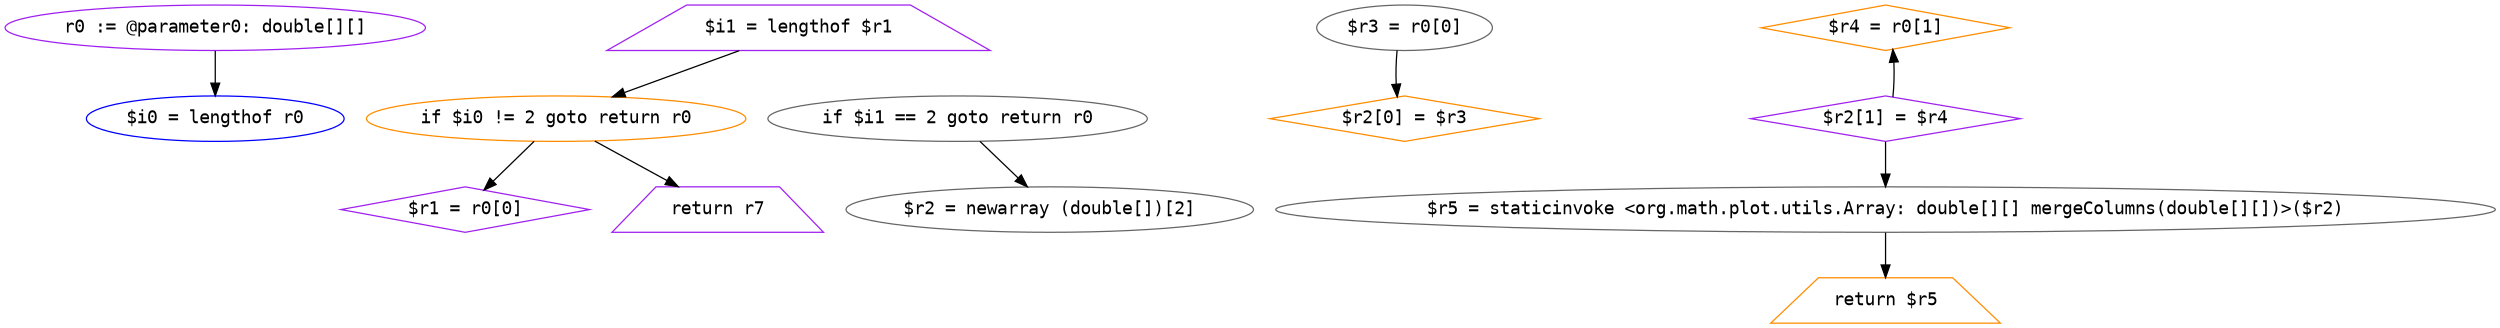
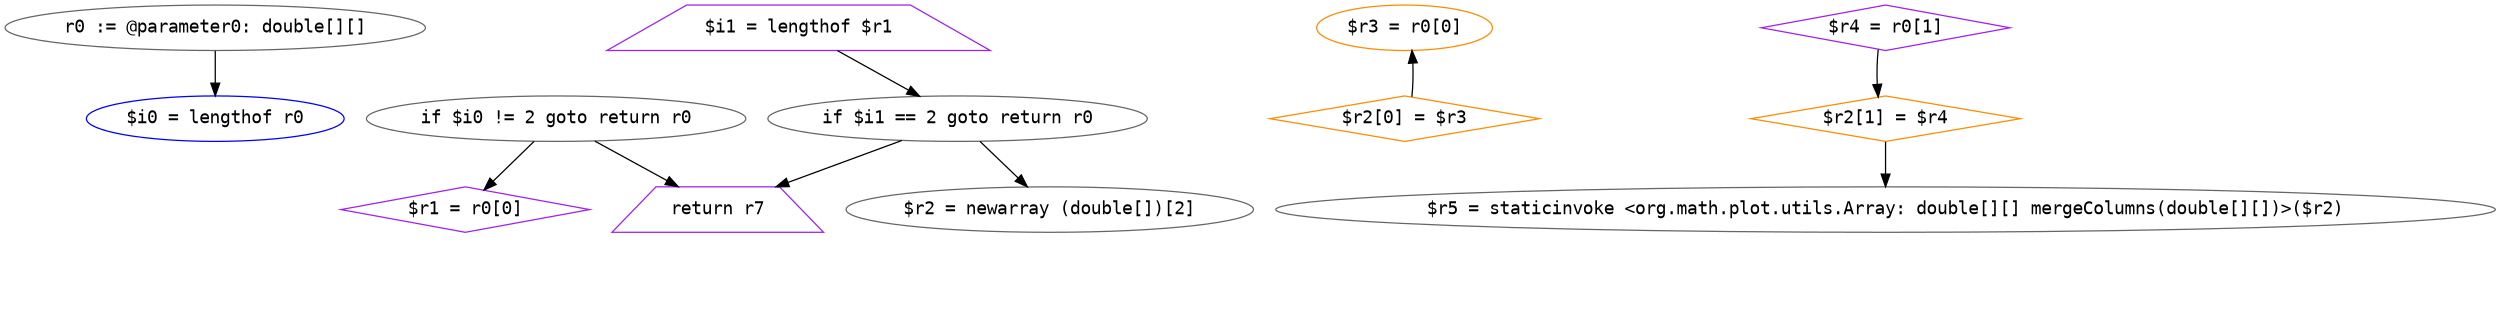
node "r0 := @parameter0: double[][]": color purple -> gray40
node "$r3 = r0[0]": color gray40 -> darkorange
node "$r4 = r0[1]": color darkorange -> purple
edge "$r3 = r0[0]" -> "$r2[0] = $r3": reversed
edge "$i1 = lengthof $r1" -> "if $i0 != 2 goto return r0": now "$i1 = lengthof $r1" -> "if $i1 == 2 goto return r0"
edge "$r2[1] = $r4" -> "$r4 = r0[1]": reversed
node "if $i0 != 2 goto return r0": color darkorange -> gray40
node "$r2[1] = $r4": color purple -> darkorange
edge "if $i1 == 2 goto return r0" -> "return r7": added
node "return $r5": removed
